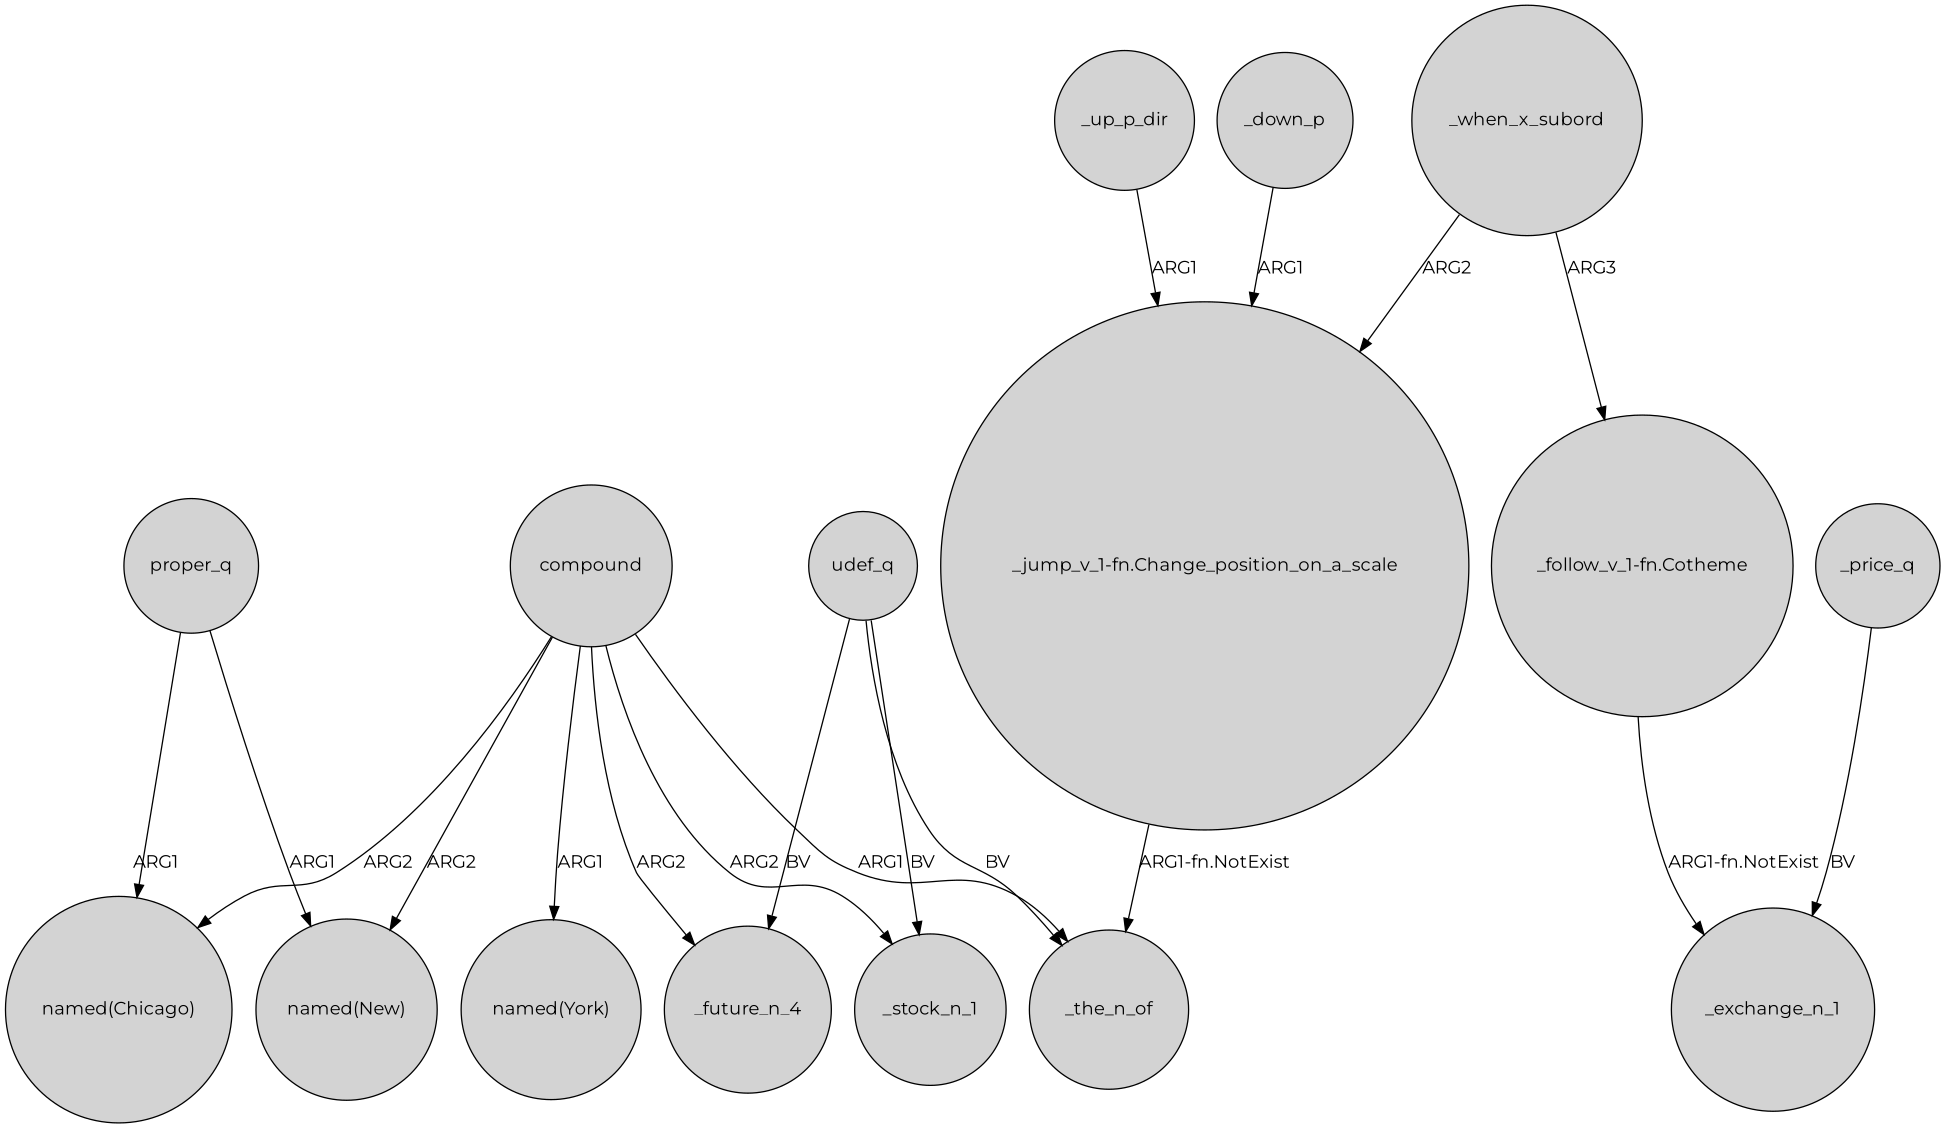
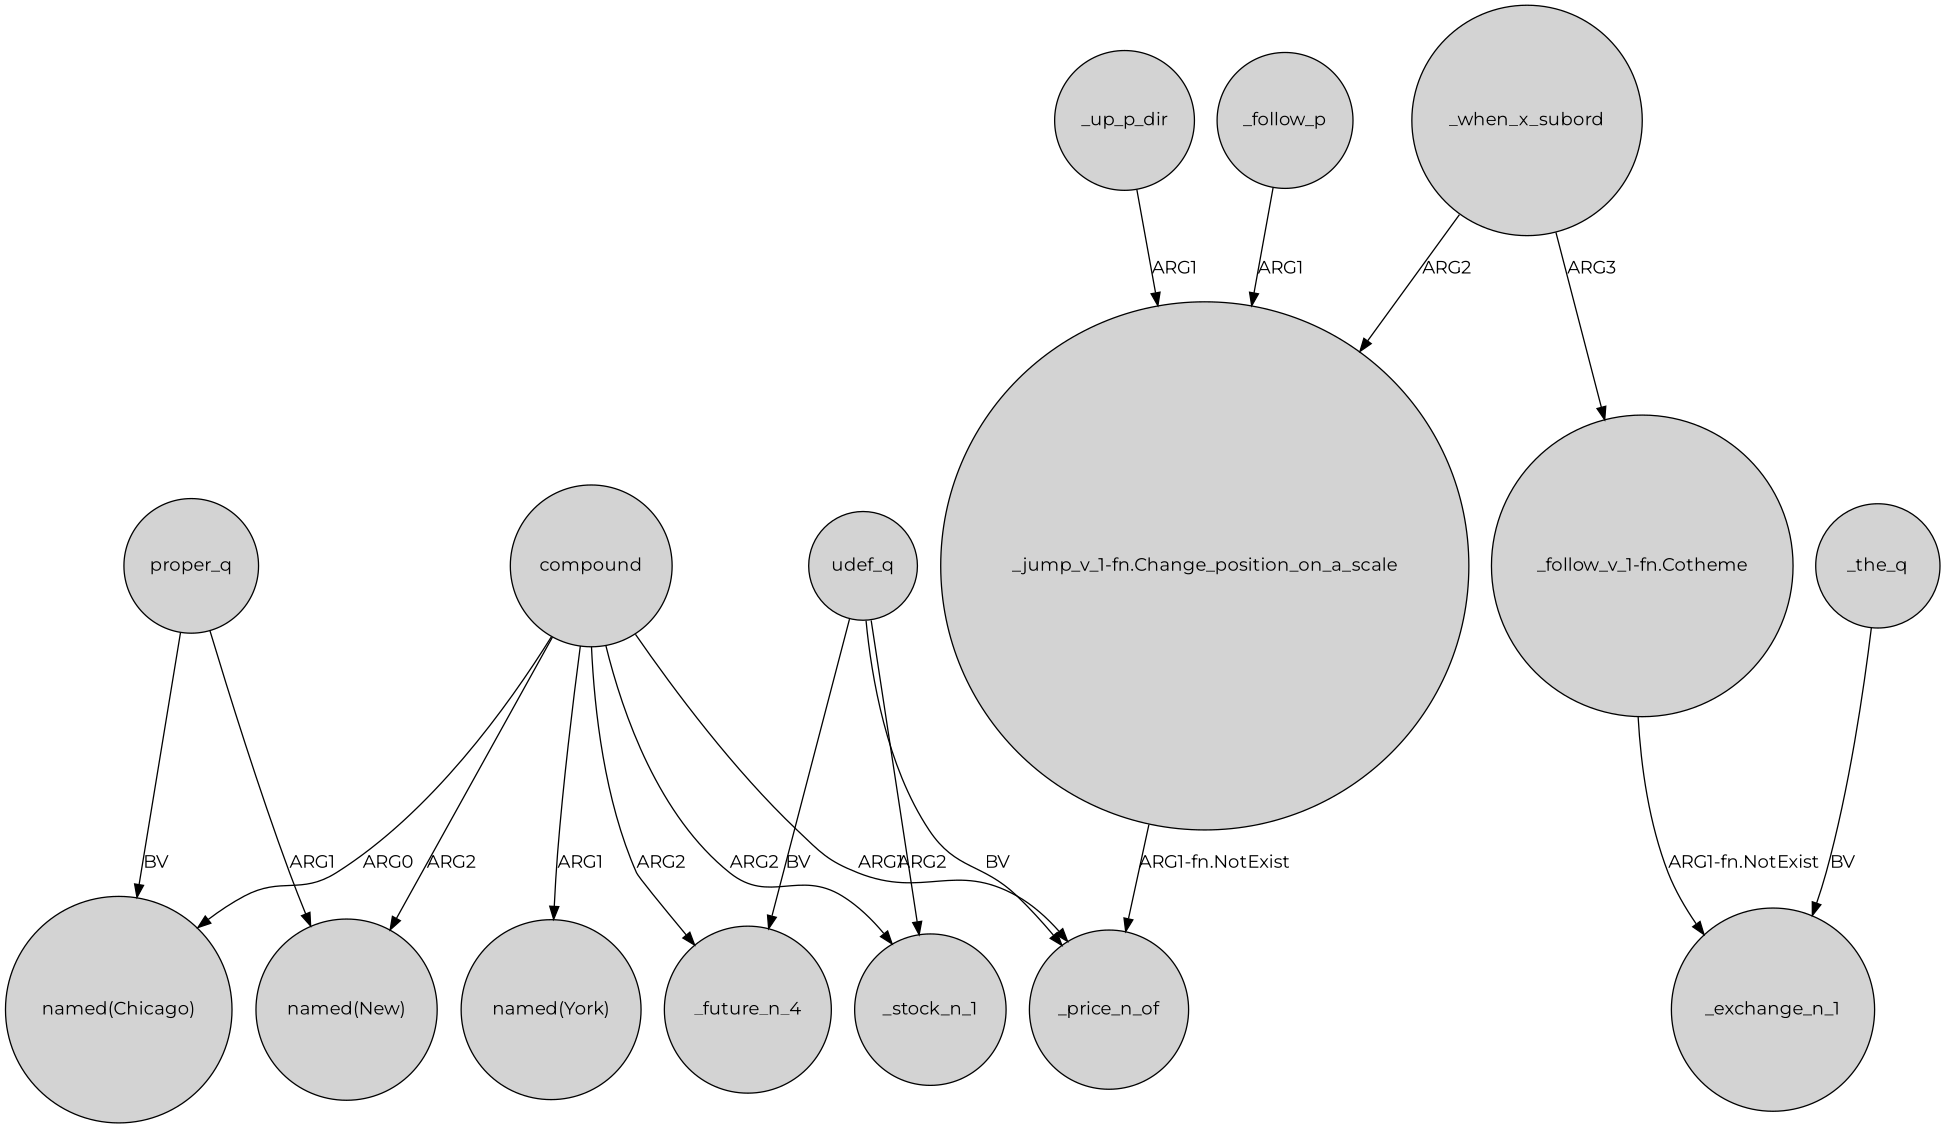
node "_down_p": label "_down_p" -> "_follow_p"
node "_price_q": label "_price_q" -> "_the_q"
edge "proper_q" -> "named(Chicago)": label "ARG1" -> "BV"
edge "compound" -> "named(Chicago)": label "ARG2" -> "ARG0"
edge "udef_q" -> "_stock_n_1": label "BV" -> "ARG2"
node "_the_n_of": label "_the_n_of" -> "_price_n_of"
